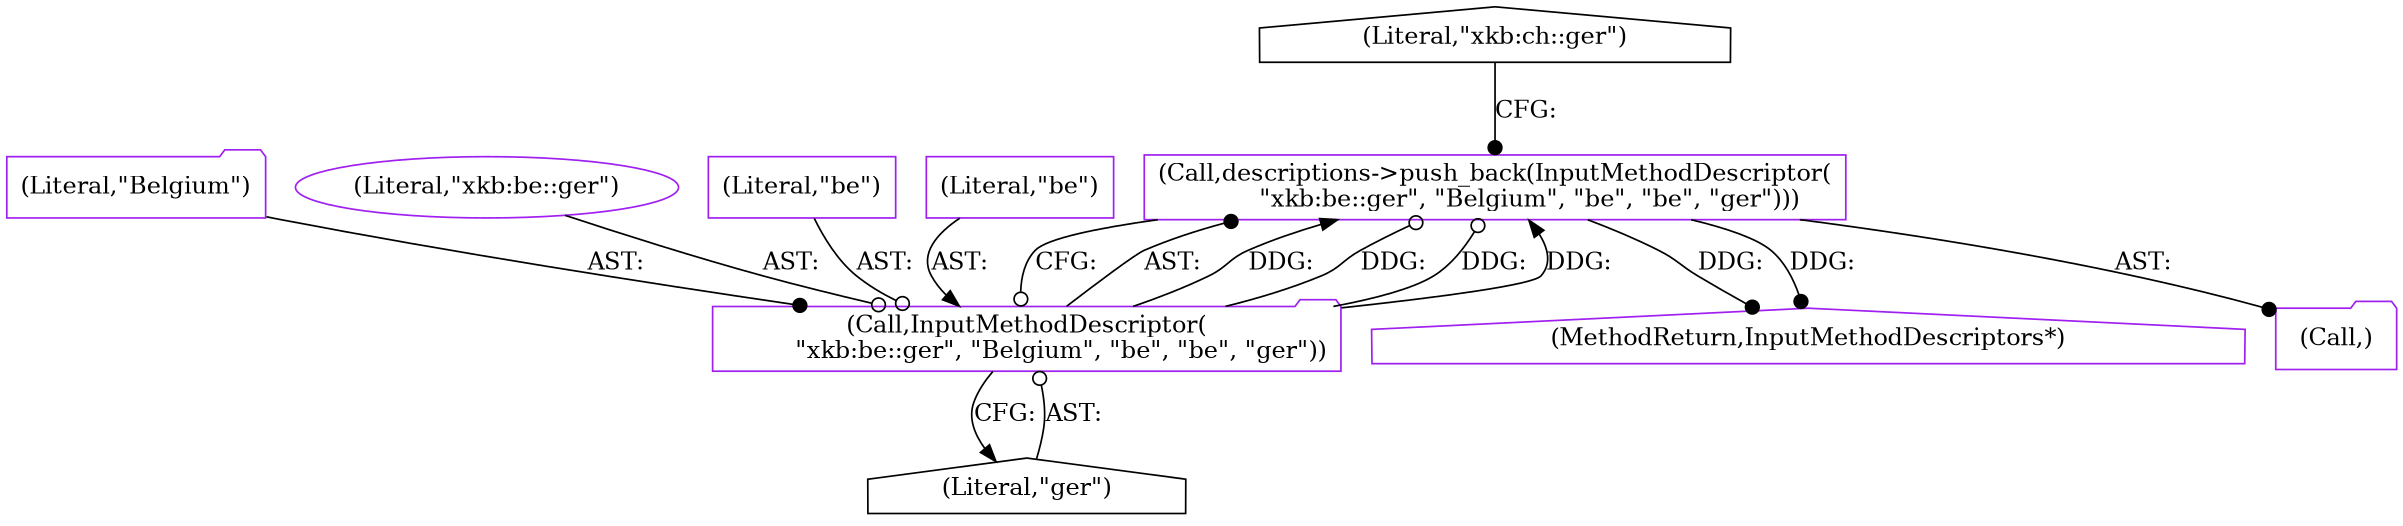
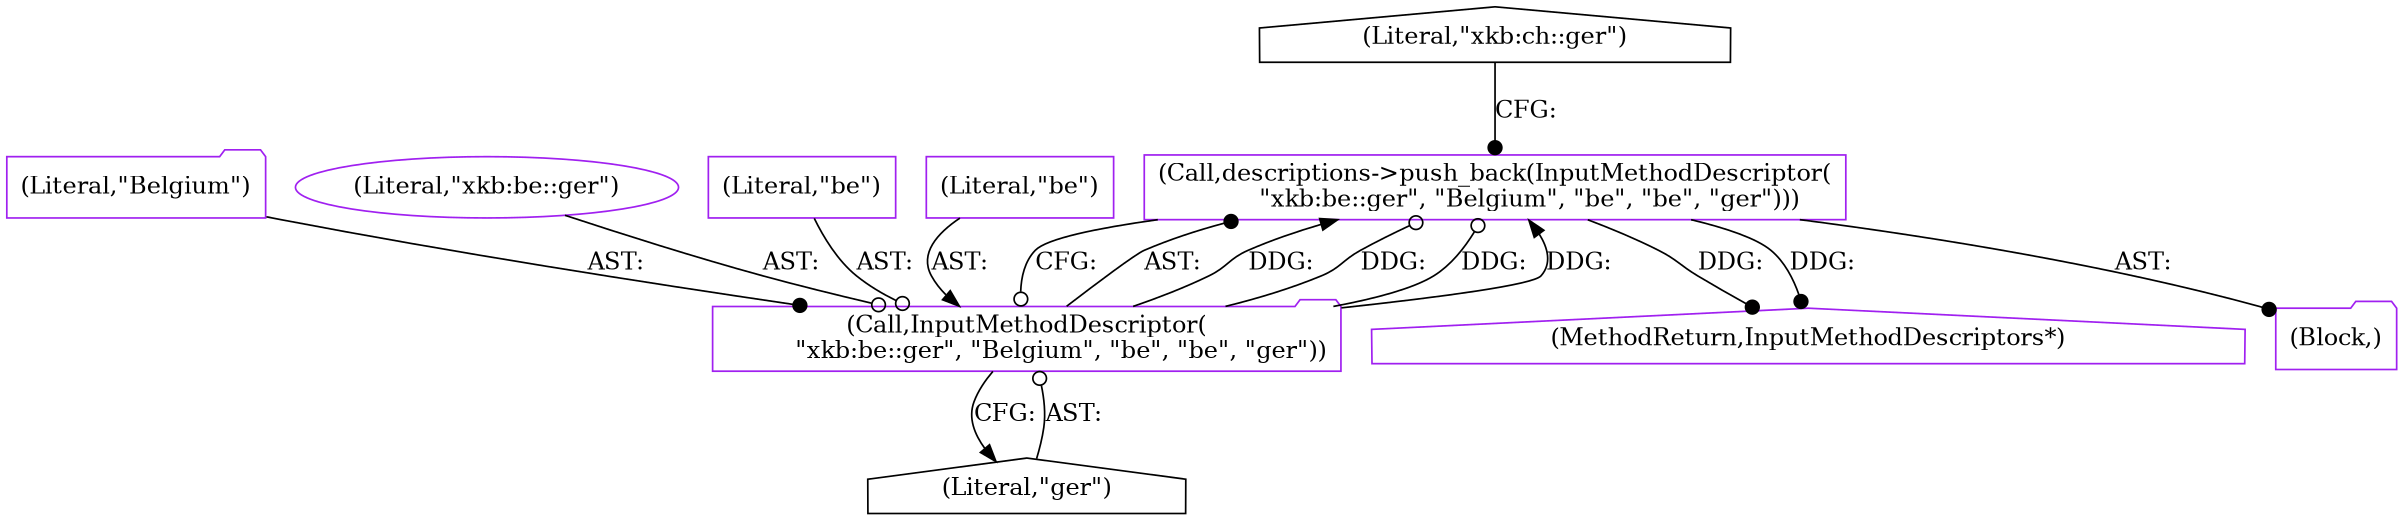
node "(Call,)": label "(Call,)" -> "(Block,)"
